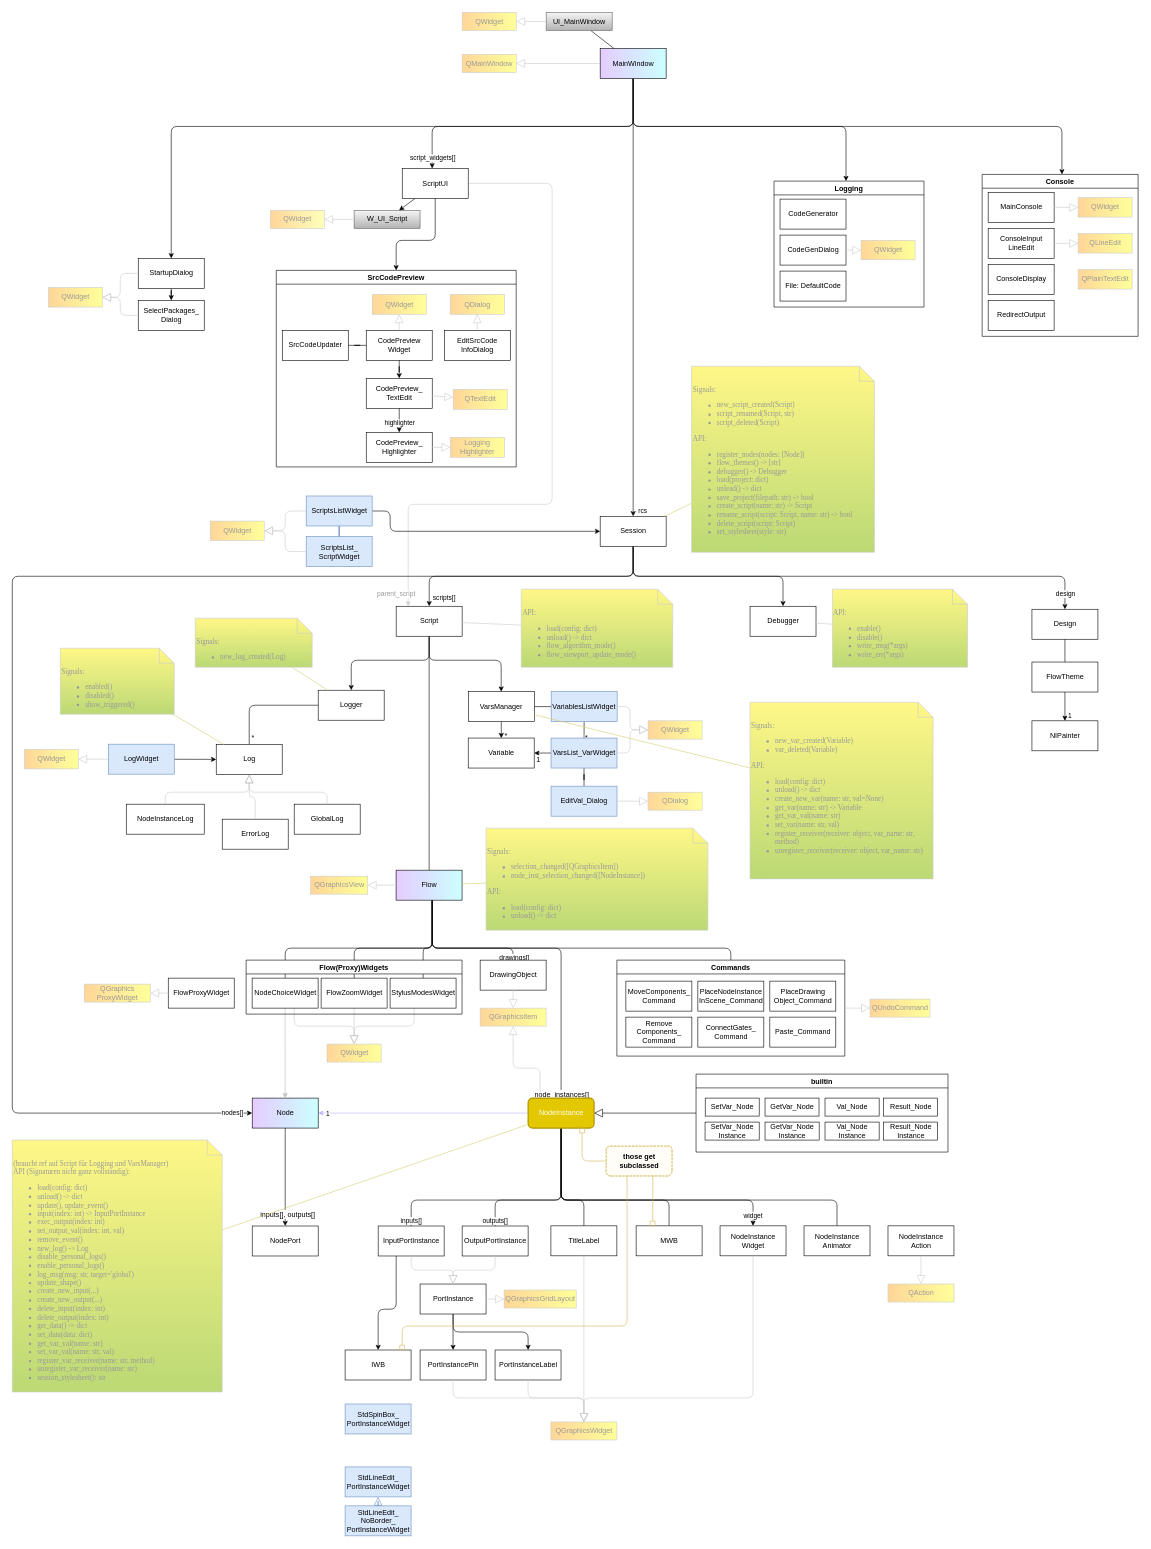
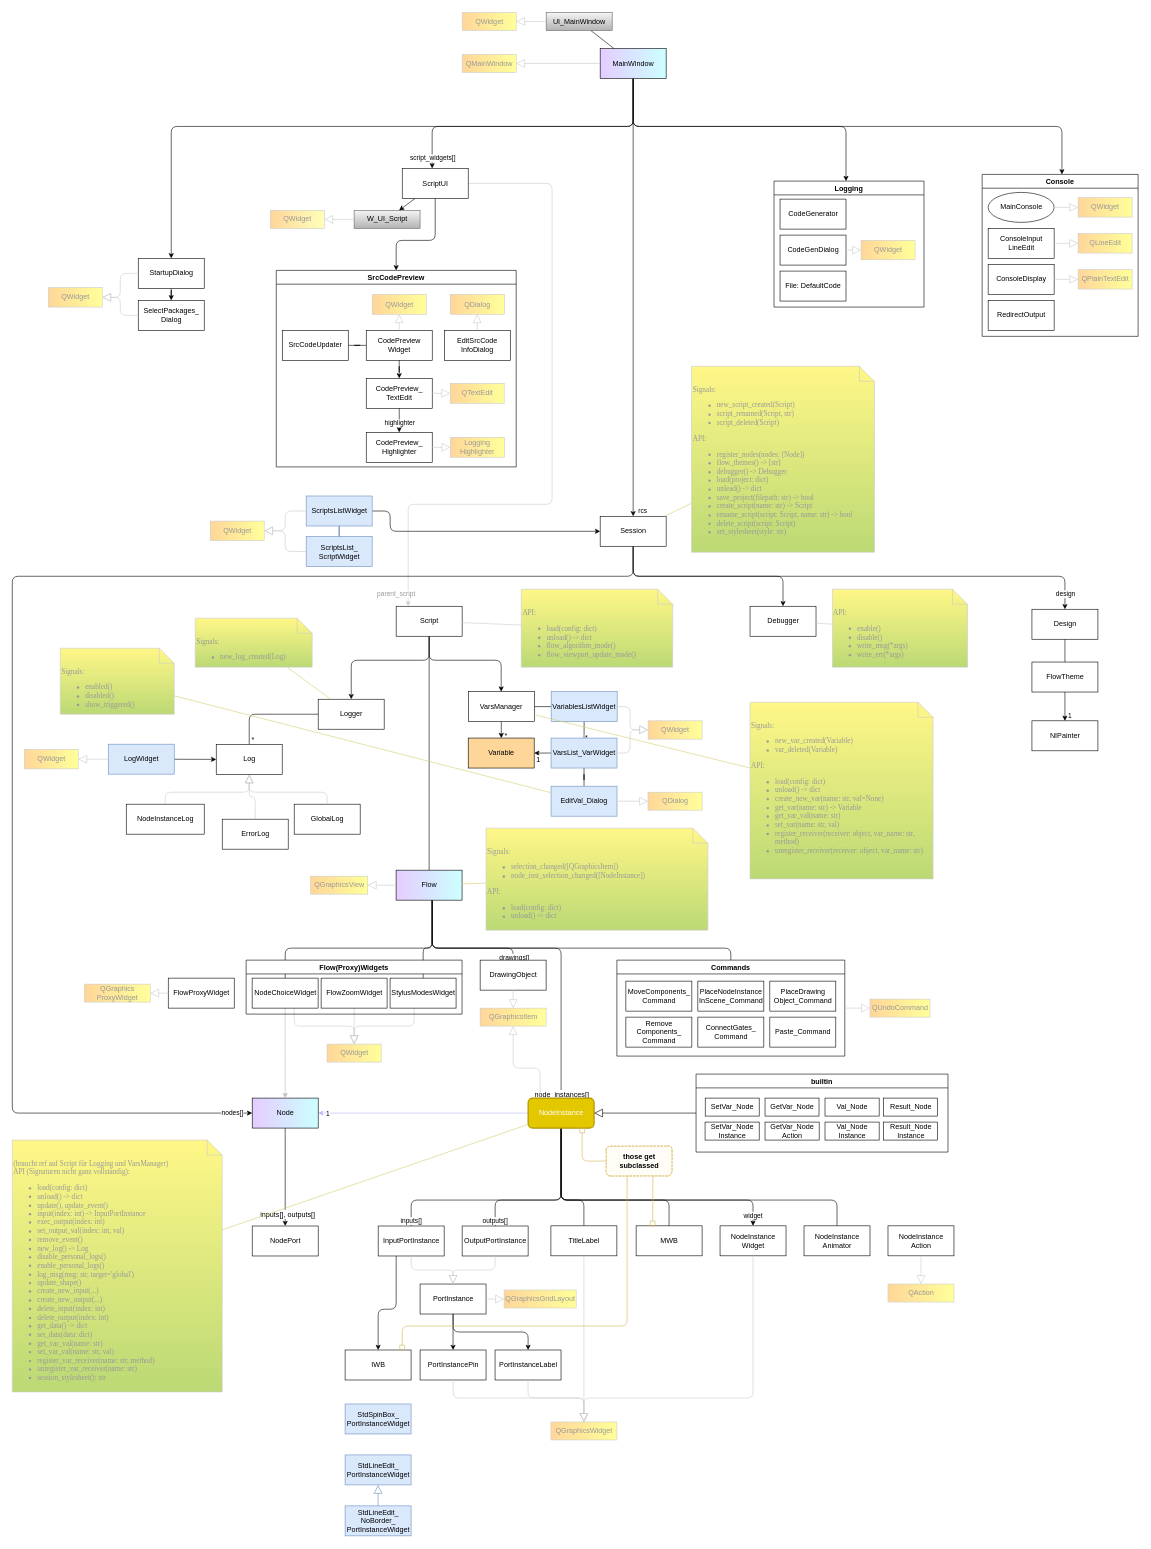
node "MainConsole": shape rectangle -> ellipse
edge "ConsoleDisplay" -> "QPlainTextEdit": added
node "QTextEdit": moved (480, 399) -> (477, 393)
edge "Session" -> "Script": removed, label "scripts[]"
node "Logger": moved (351, 705) -> (351, 714)
edge "Signals: enabled() disabled() show_triggered()" -- "Log": now "Signals: enabled() disabled() show_triggered()" -- "EditVal_Dialog"
node "Variable": fillcolor #ffffff -> #ffd699
edge "Flow" -- "FlowZoomWidget": removed
node "GetVar_Node Instance": label "GetVar_Node Instance" -> "GetVar_Node Action"
node "StdLineEdit_ PortInstanceWidget": moved (378, 1482) -> (378, 1470)
